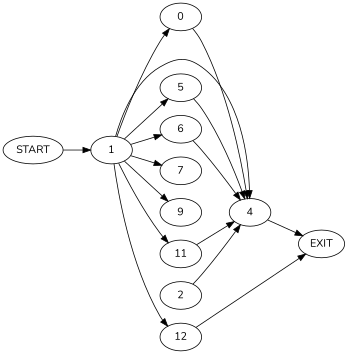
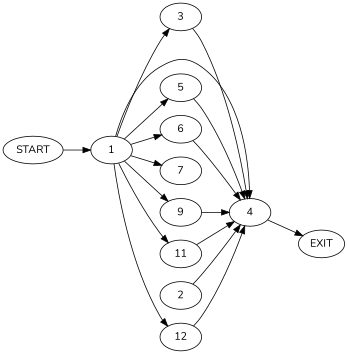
node "0": label "0" -> "3"
edge "9" -> "4": added
edge "12" -> "EXIT": now "12" -> "4"
